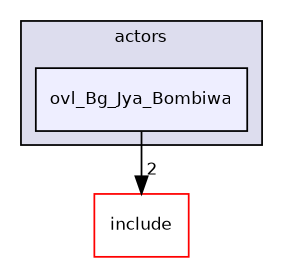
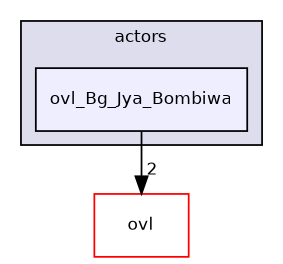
node "include": label "include" -> "ovl"
